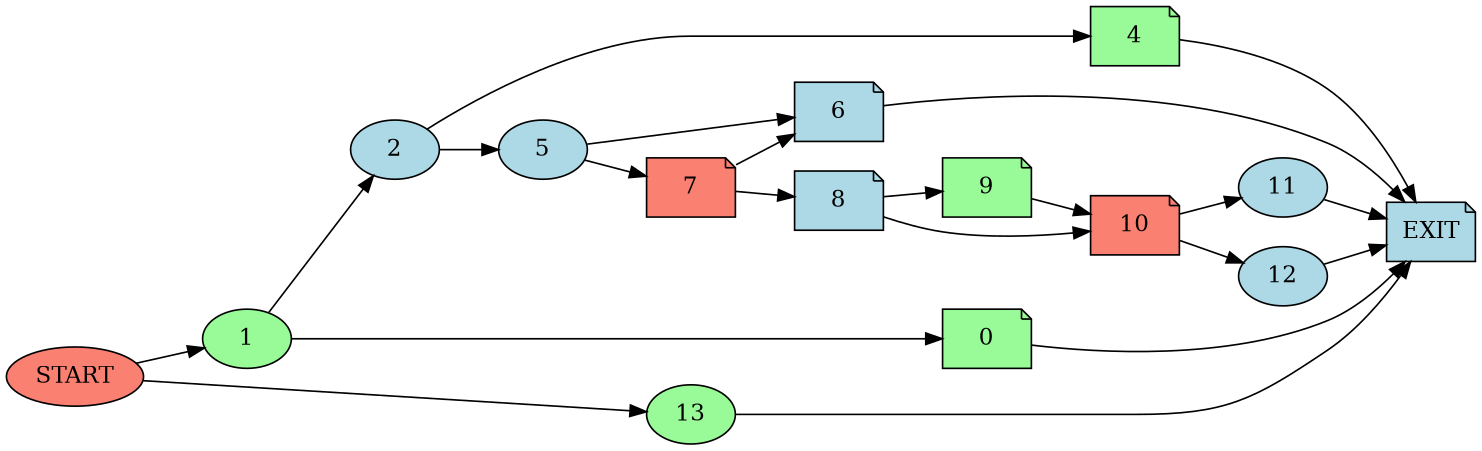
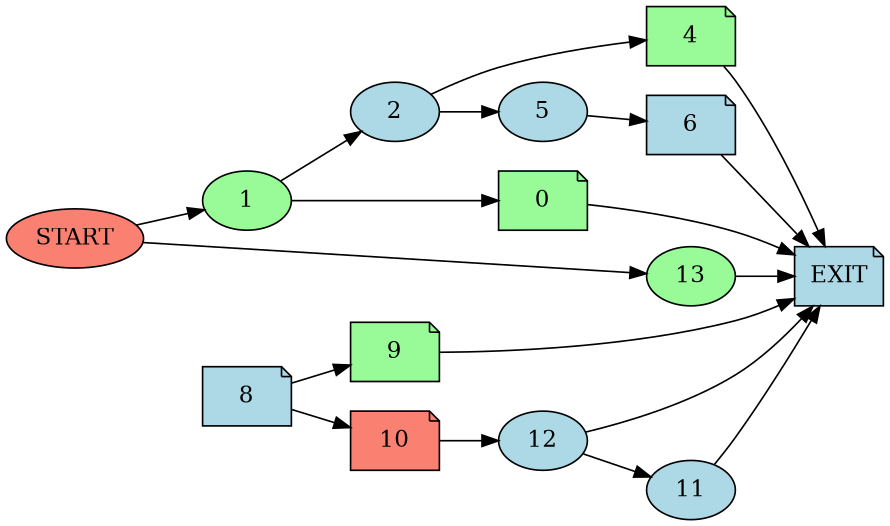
node "7": removed
edge "9" -> "10": now "9" -> "EXIT"
edge "10" -> "11": now "12" -> "11"
